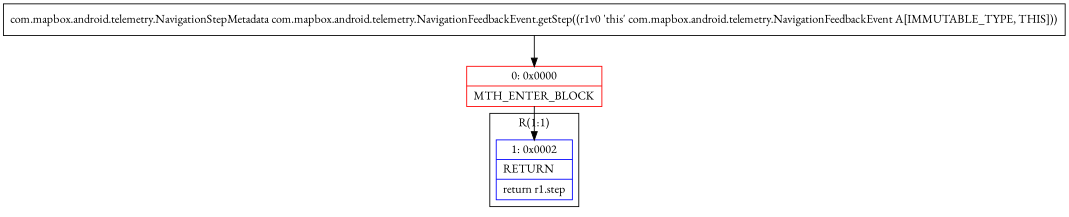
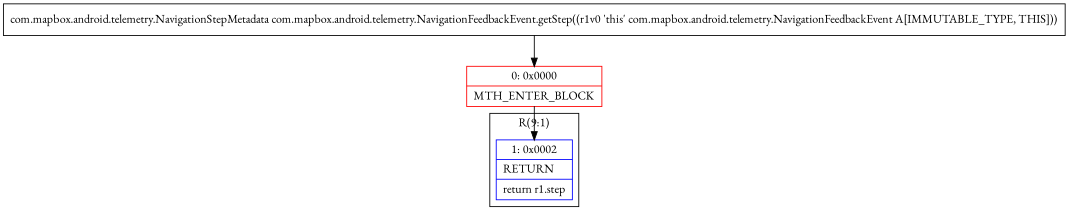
cluster "R(1:1)": label "R(1:1)" -> "R(9:1)"
